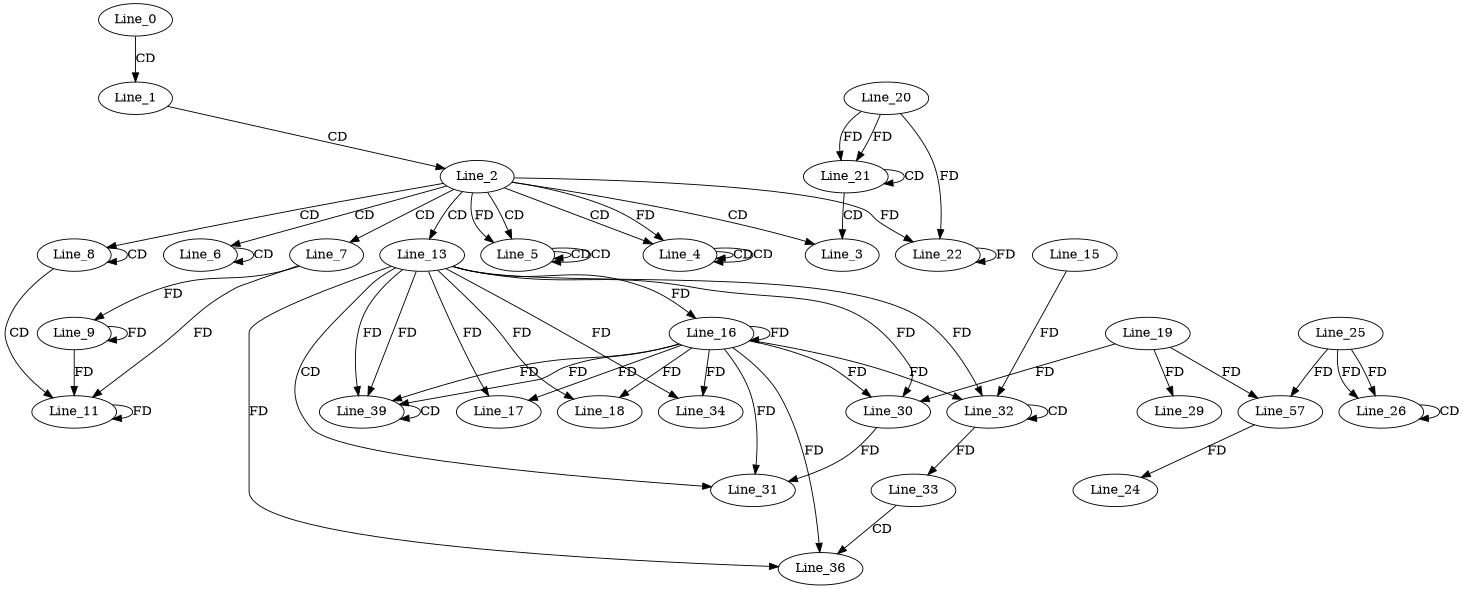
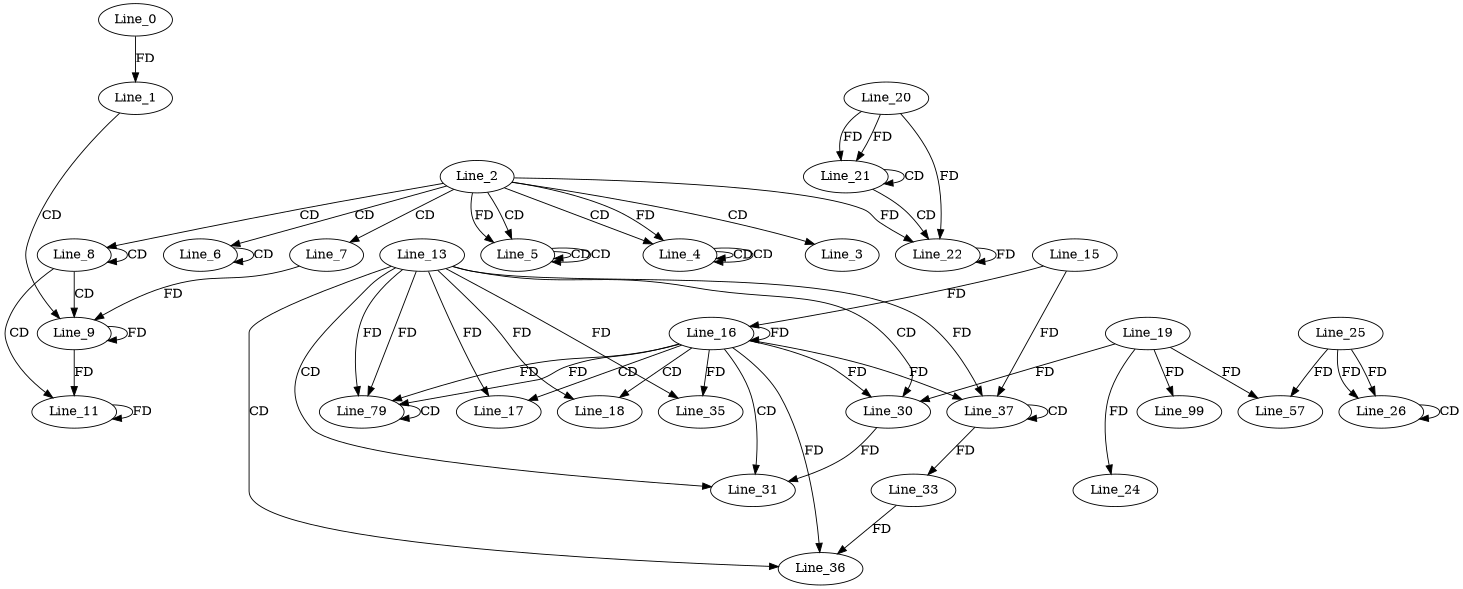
edge "Line_0" -> "Line_1": label "CD" -> "FD"
edge "Line_1" -> "Line_2": now "Line_1" -> "Line_9"
edge "Line_2" -> "Line_13": removed, label "CD"
edge "Line_21" -> "Line_3": now "Line_21" -> "Line_22"
edge "Line_13" -> "Line_16": now "Line_15" -> "Line_16"
edge "Line_8" -> "Line_9": added, label "CD"
edge "Line_7" -> "Line_11": removed, label "FD"
edge "Line_13" -> "Line_30": label "FD" -> "CD"
edge "Line_16" -> "Line_17": label "FD" -> "CD"
edge "Line_16" -> "Line_18": label "FD" -> "CD"
edge "Line_13" -> "Line_36": label "FD" -> "CD"
node "Line_39": label "Line_39" -> "Line_79"
node "Line_34": label "Line_34" -> "Line_35"
edge "Line_16" -> "Line_31": label "FD" -> "CD"
node "Line_32": label "Line_32" -> "Line_37"
node "Line_29": label "Line_29" -> "Line_99"
edge "Line_57" -> "Line_24": now "Line_19" -> "Line_24"
edge "Line_33" -> "Line_36": label "CD" -> "FD"
